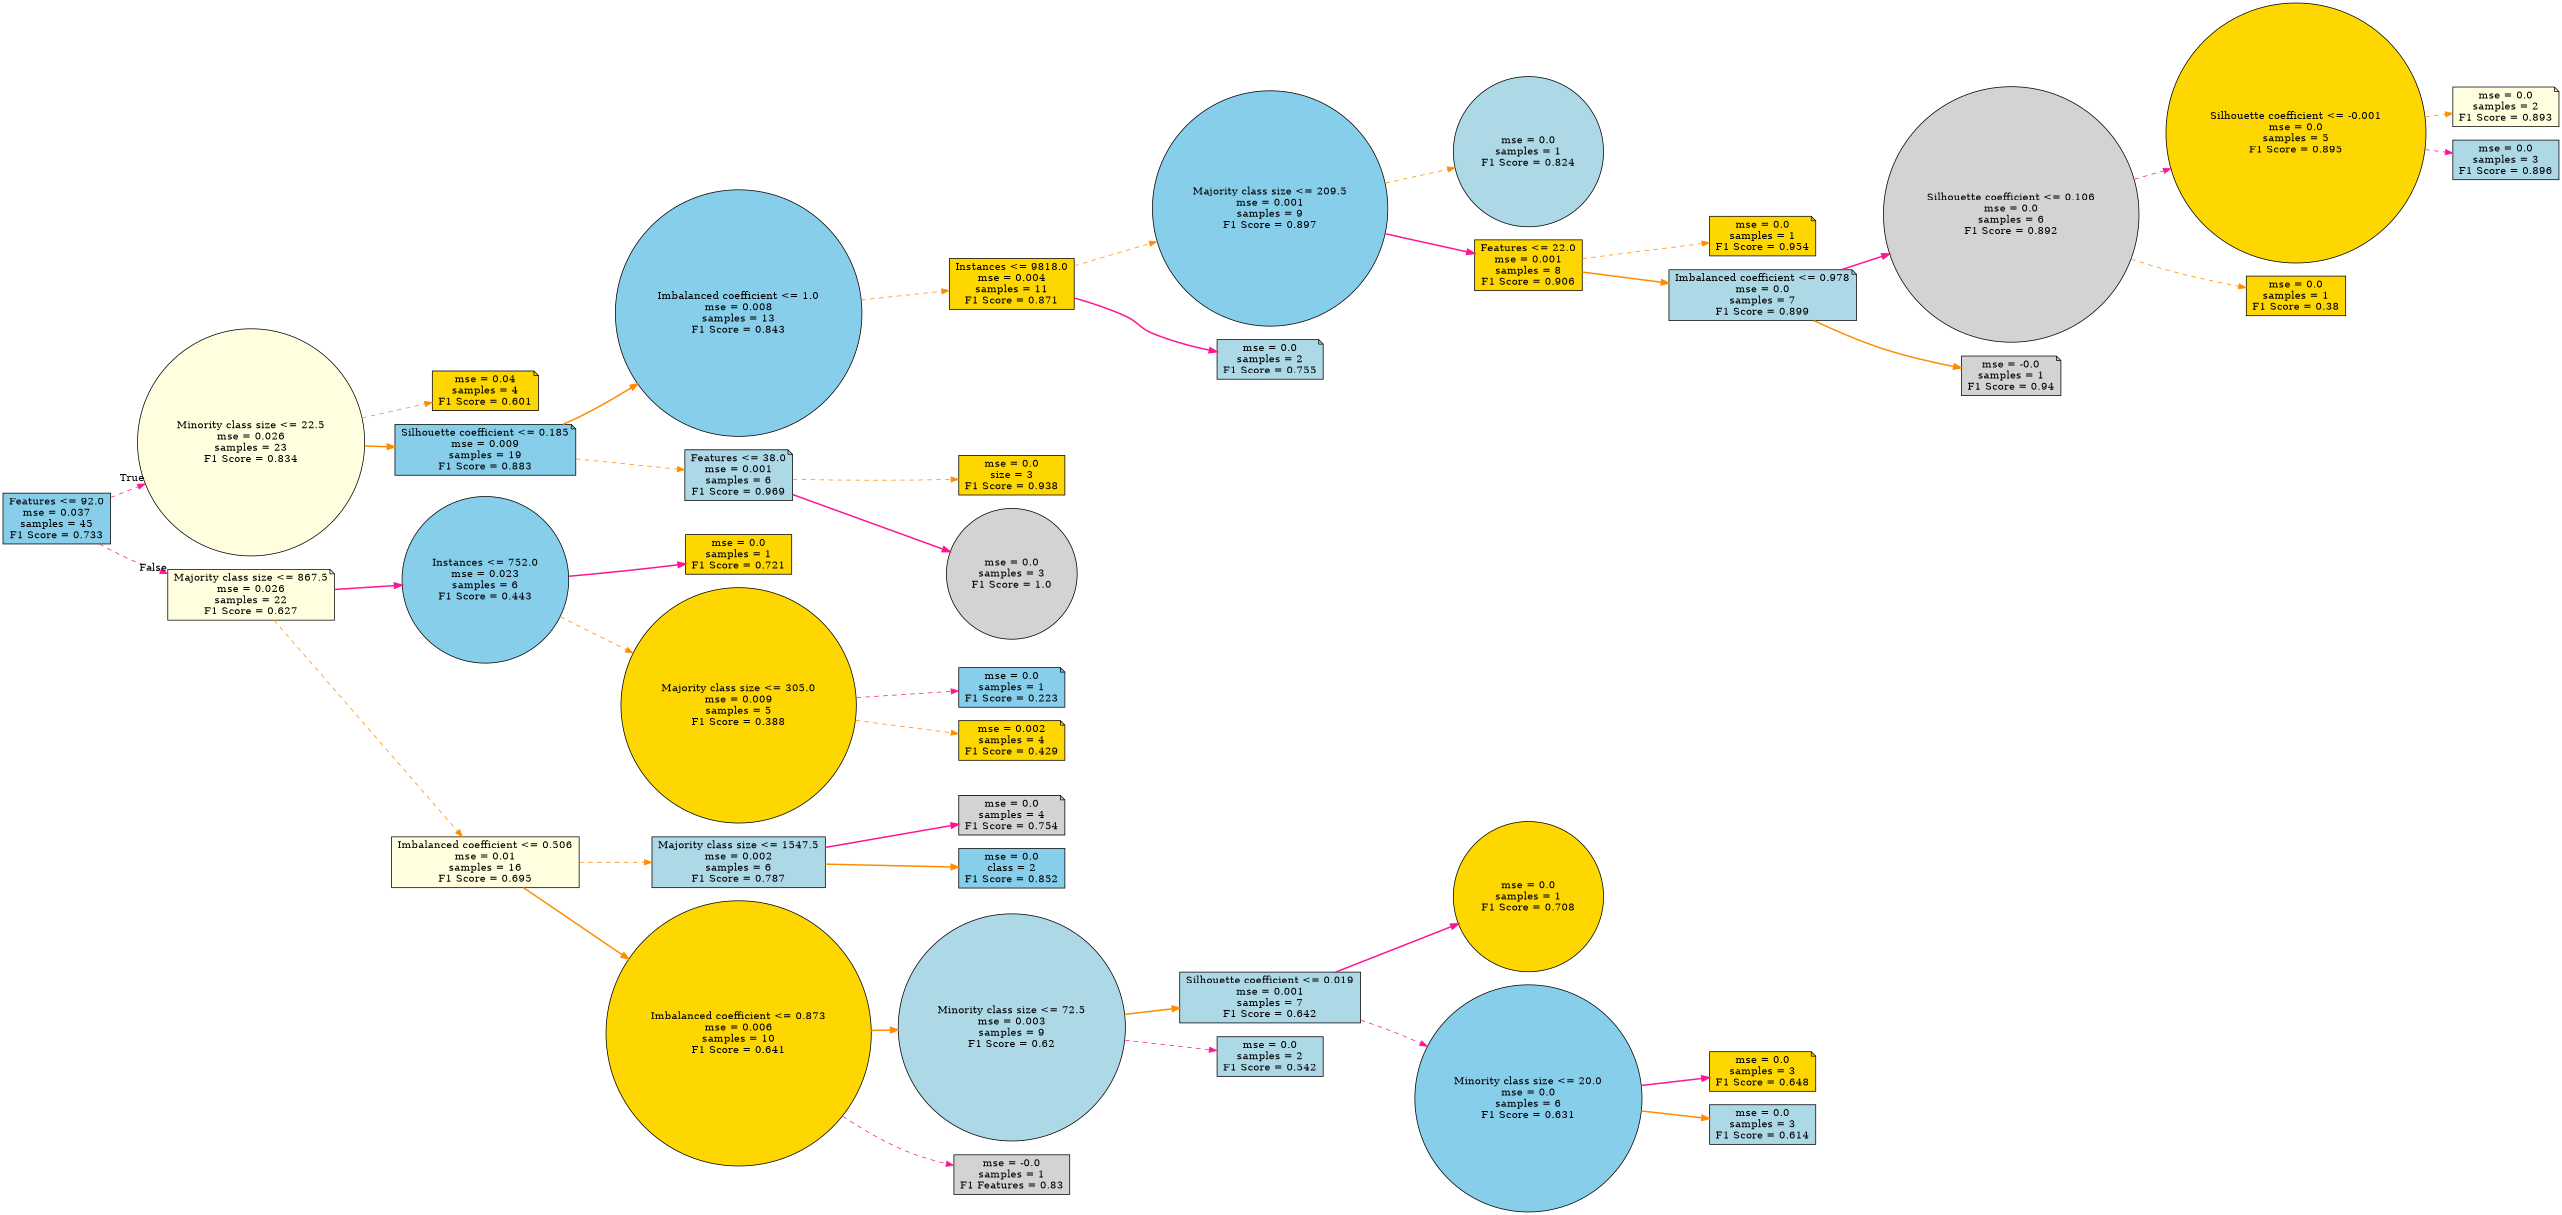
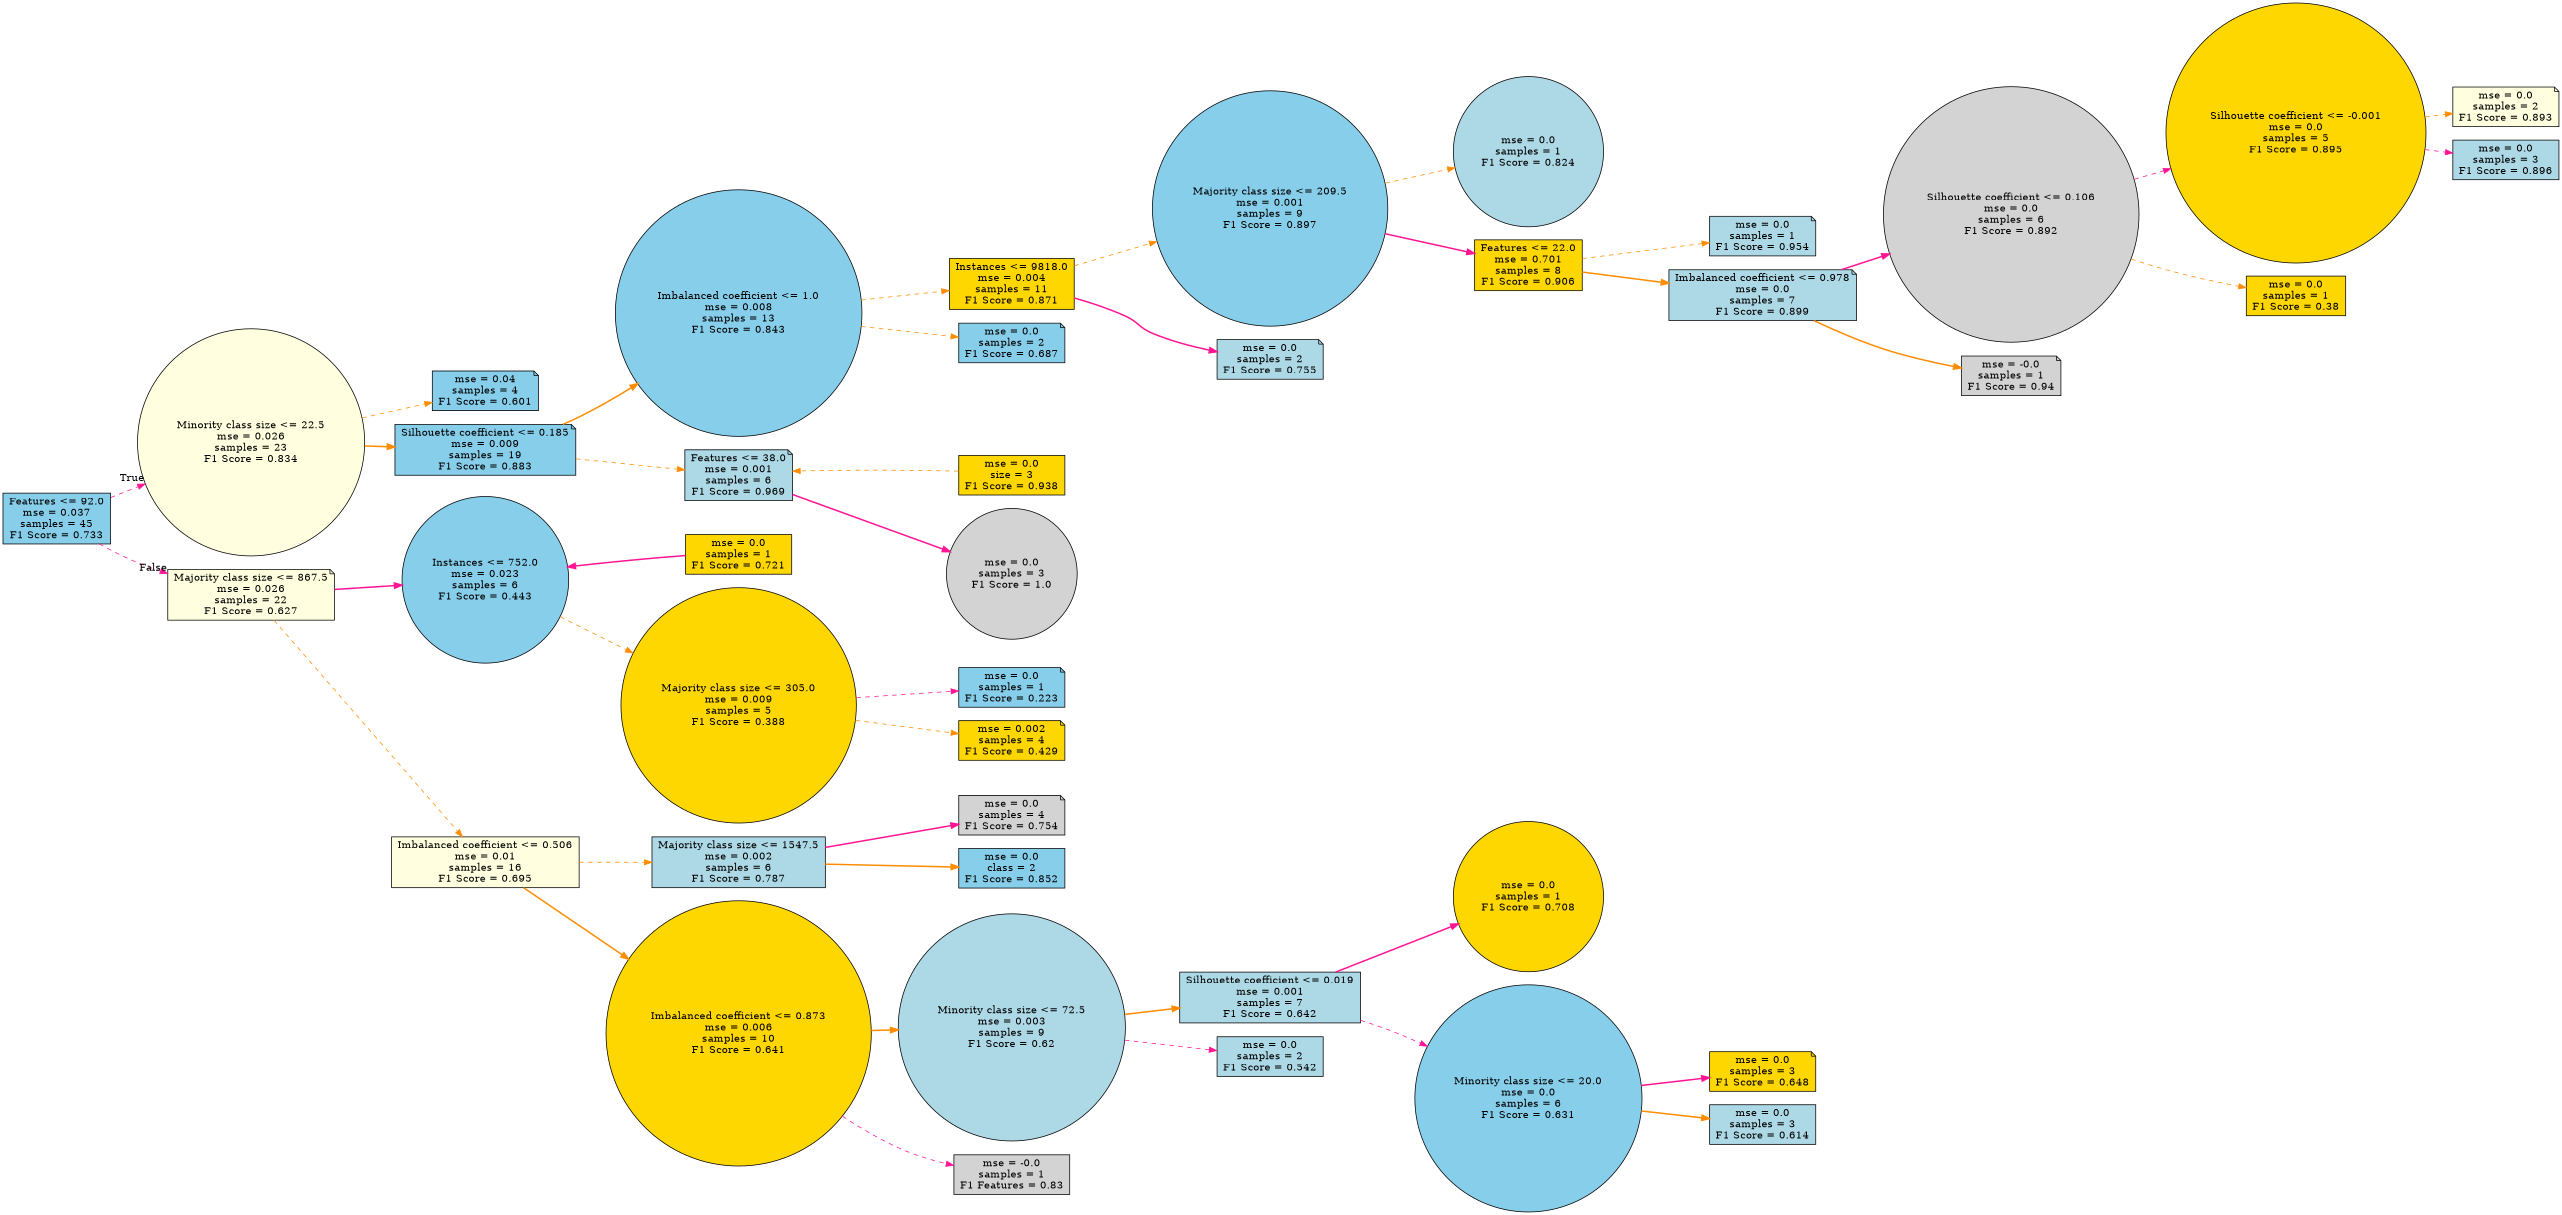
node "mse = 0.0 samples = 1 F1 Score = 0.954": fillcolor gold -> lightblue
node "Features <= 22.0 mse = 0.001 samples = 8 F1 Score = 0.906": label "Features <= 22.0 mse = 0.001 samples = 8 F1 Score = 0.906" -> "Features <= 22.0 mse = 0.701 samples = 8 F1 Score = 0.906"
node "mse = 0.0 samples = 2 F1 Score = 0.687": added
node "mse = 0.04 samples = 4 F1 Score = 0.601": fillcolor gold -> skyblue
edge "Features <= 38.0 mse = 0.001 samples = 6 F1 Score = 0.969" -> "mse = 0.0 size = 3 F1 Score = 0.938": reversed
edge "Instances <= 752.0 mse = 0.023 samples = 6 F1 Score = 0.443" -> "mse = 0.0 samples = 1 F1 Score = 0.721": reversed
